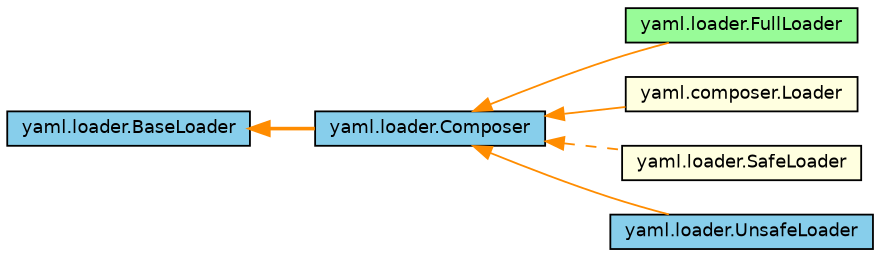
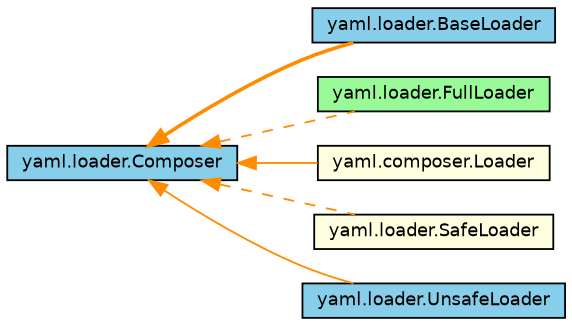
edge "yaml.loader.FullLoader" -> "yaml.loader.Composer": style solid -> dashed
edge "yaml.loader.Composer" -> "yaml.loader.BaseLoader": reversed
